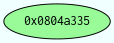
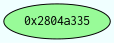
node "0x0804a335": label "0x0804a335" -> "0x2804a335"
